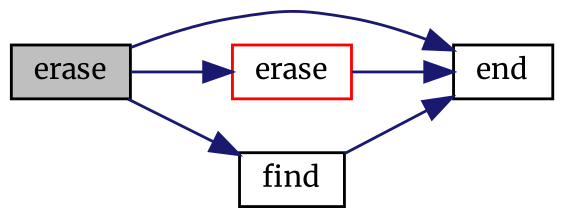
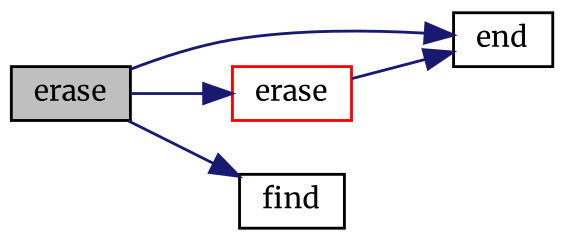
edge "find" -> "end": removed
